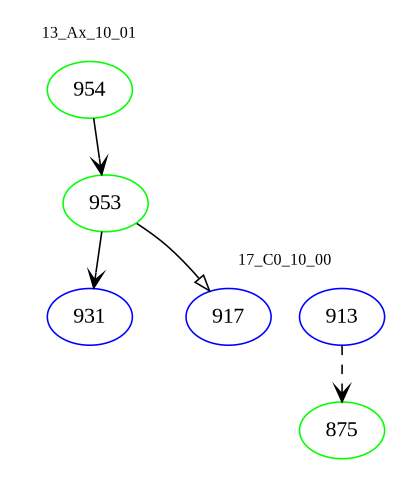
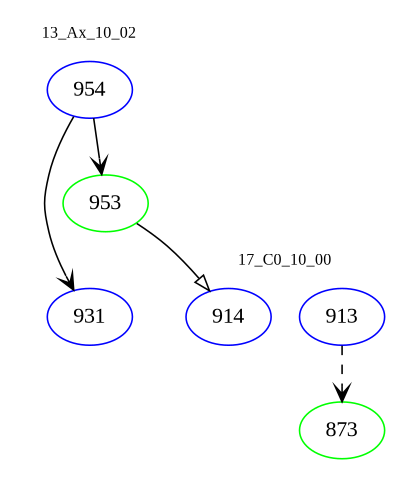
cluster "13_Ax_10_01": label "13_Ax_10_01" -> "13_Ax_10_02"
node "954": color green -> blue
edge "953" -> "931": now "954" -> "931"
node "917": label "917" -> "914"
node "875": label "875" -> "873"
